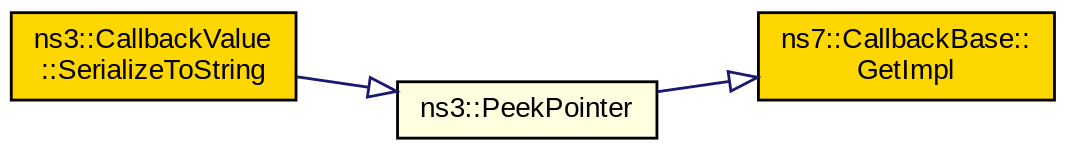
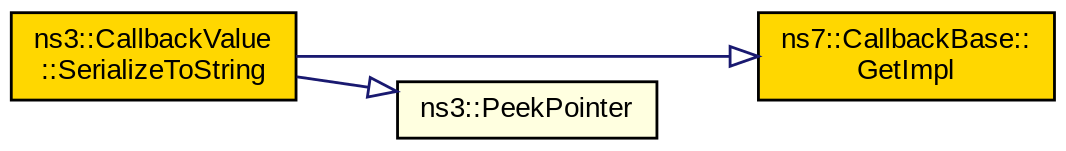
edge "ns3::PeekPointer" -> "ns7::CallbackBase:: GetImpl": now "ns3::CallbackValue ::SerializeToString" -> "ns7::CallbackBase:: GetImpl"
